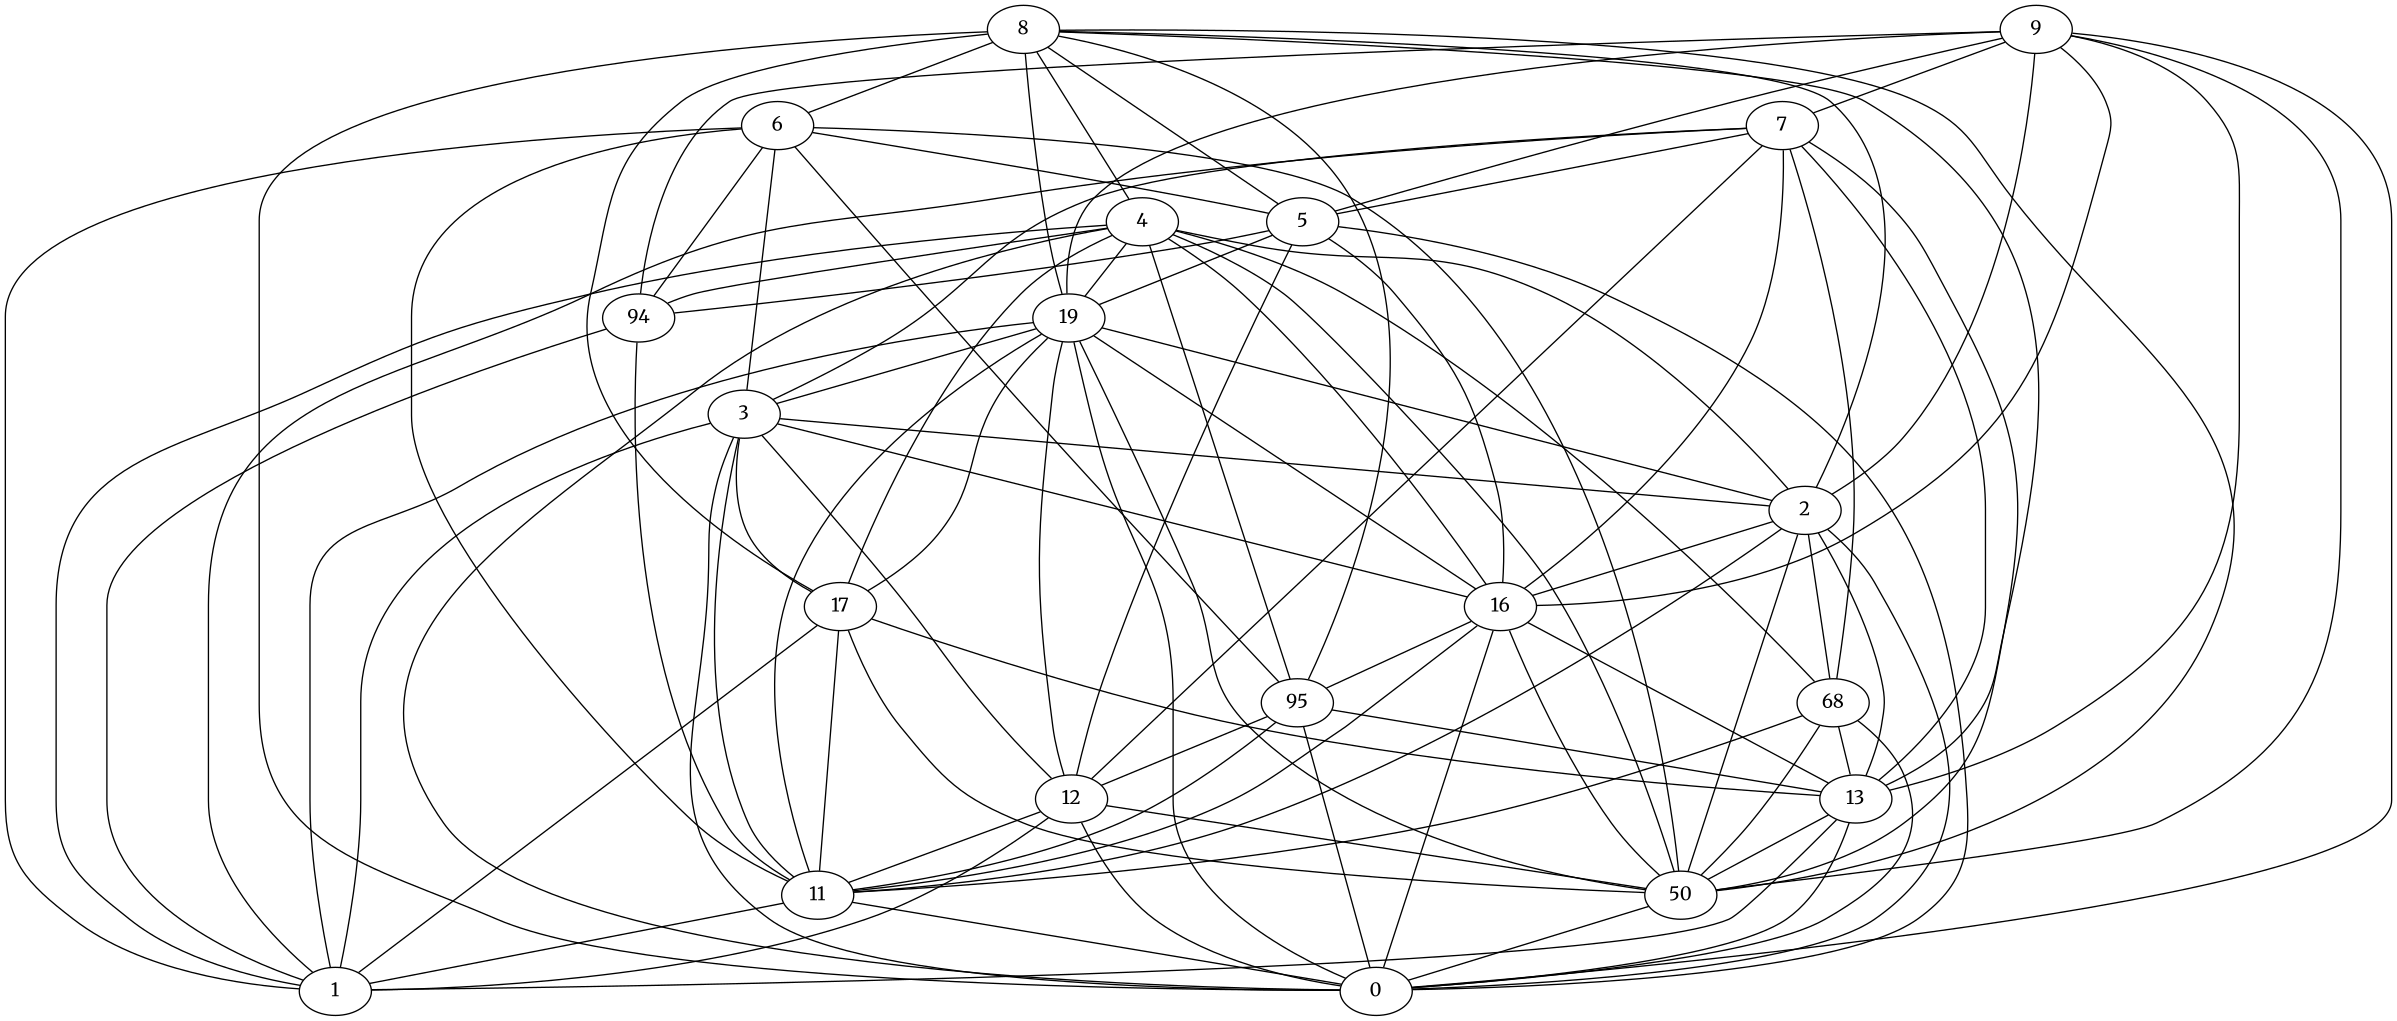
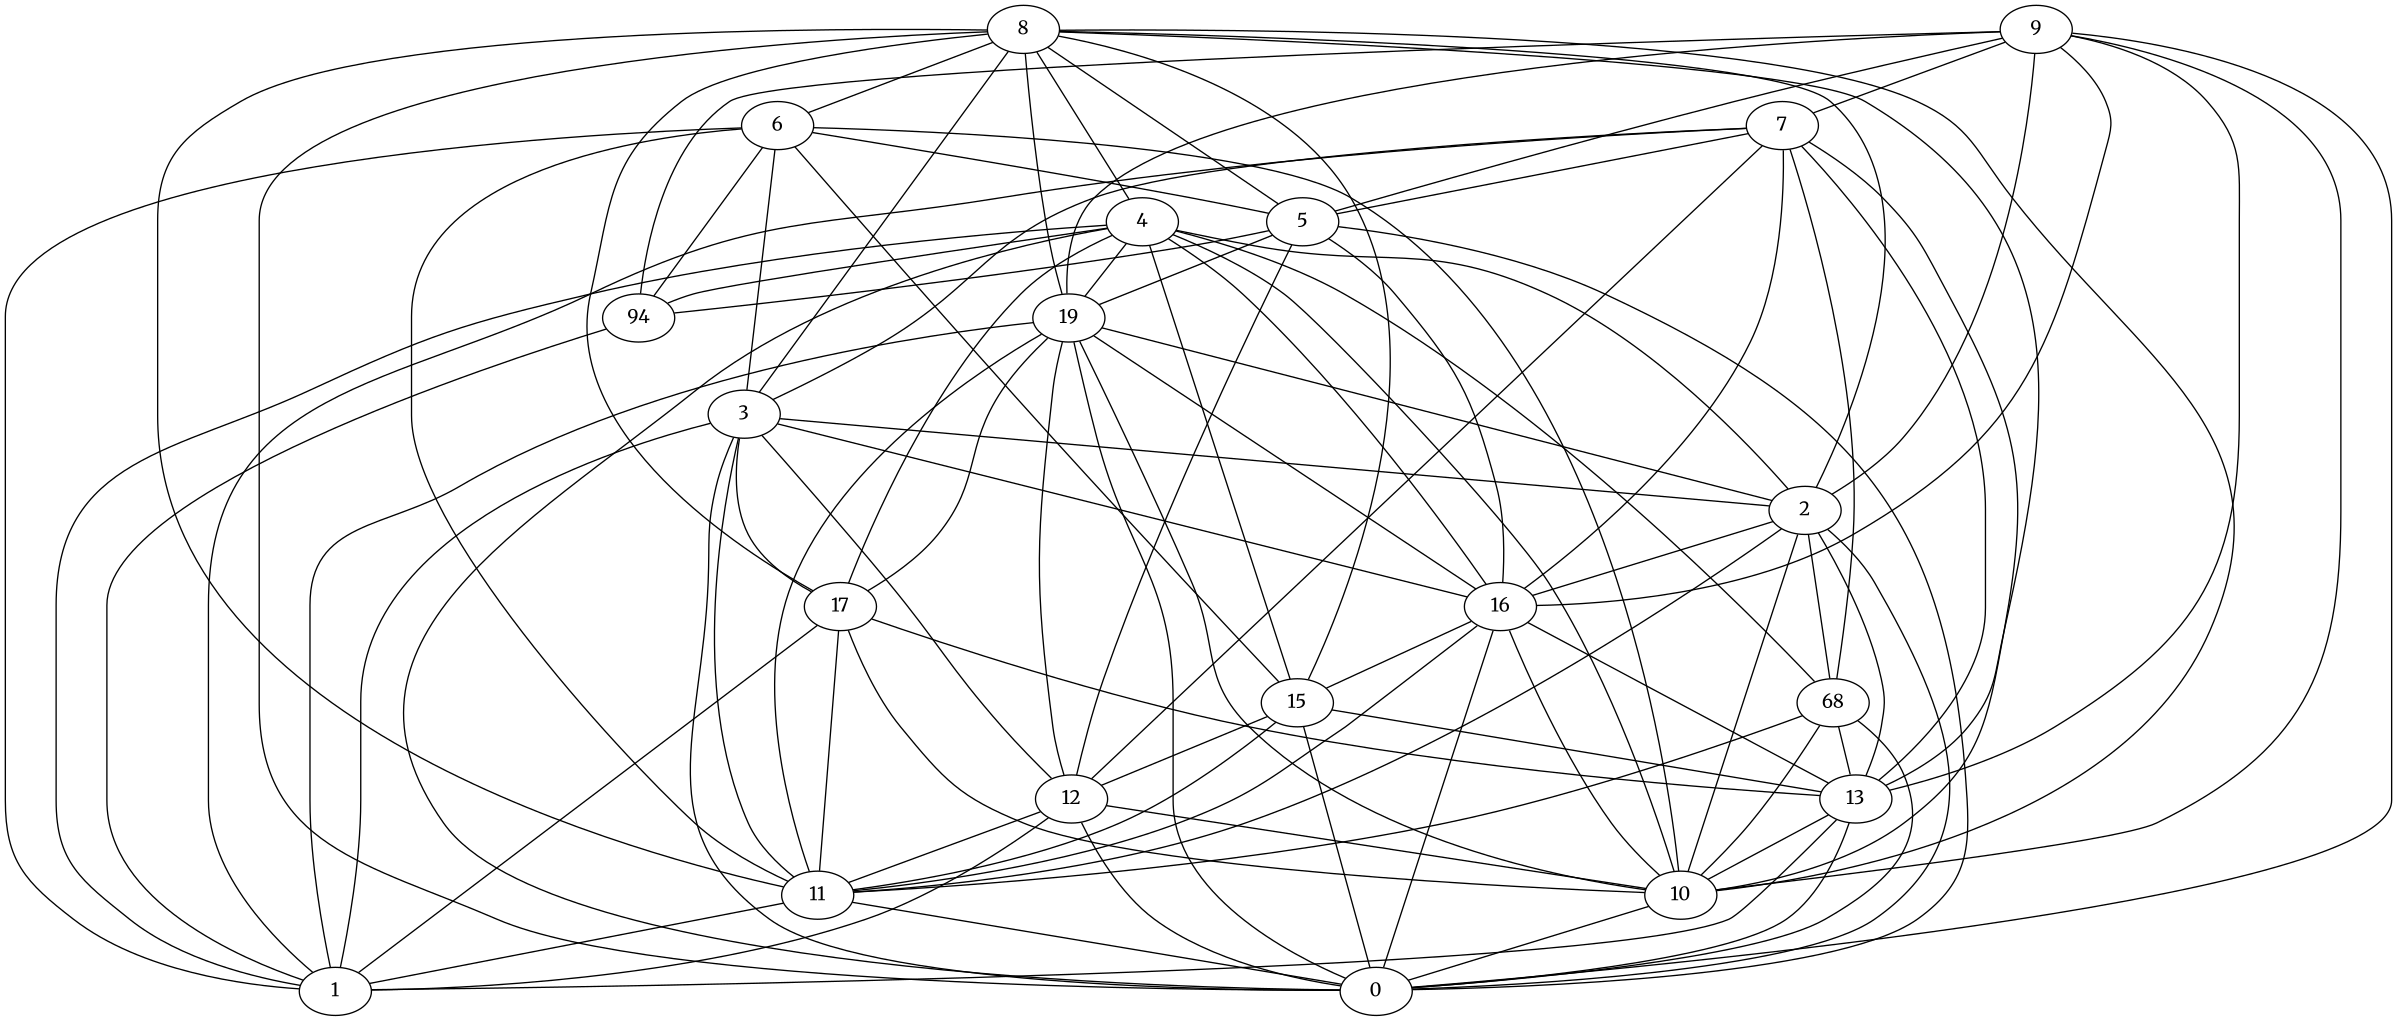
edge "19" -- "3": now "8" -- "3"
edge "94" -- "11": now "8" -- "11"
node "95": label "95" -> "15"
node "50": label "50" -> "10"
